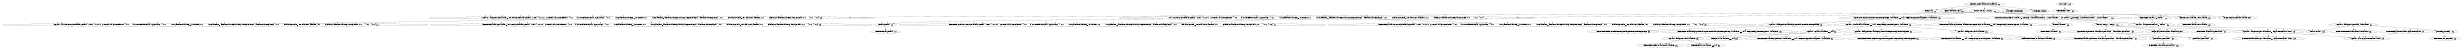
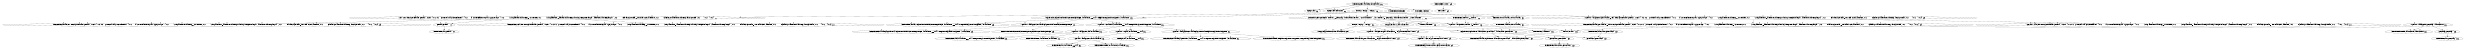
edge "(next,i.next())" -> "(IDENTIFIER,i,i.next())": reversed
node "(LOCAL,DescriptorHandler handler: ANY)": removed
node "(LOCAL,Iterator i: java.util.Iterator)": added
edge "(TYPE_REF,EjbJar.DTDLocation,EjbJar.DTDLocation)" -> "(<operator>.cast,(EjbJar.DTDLocation) i.next())": reversed
